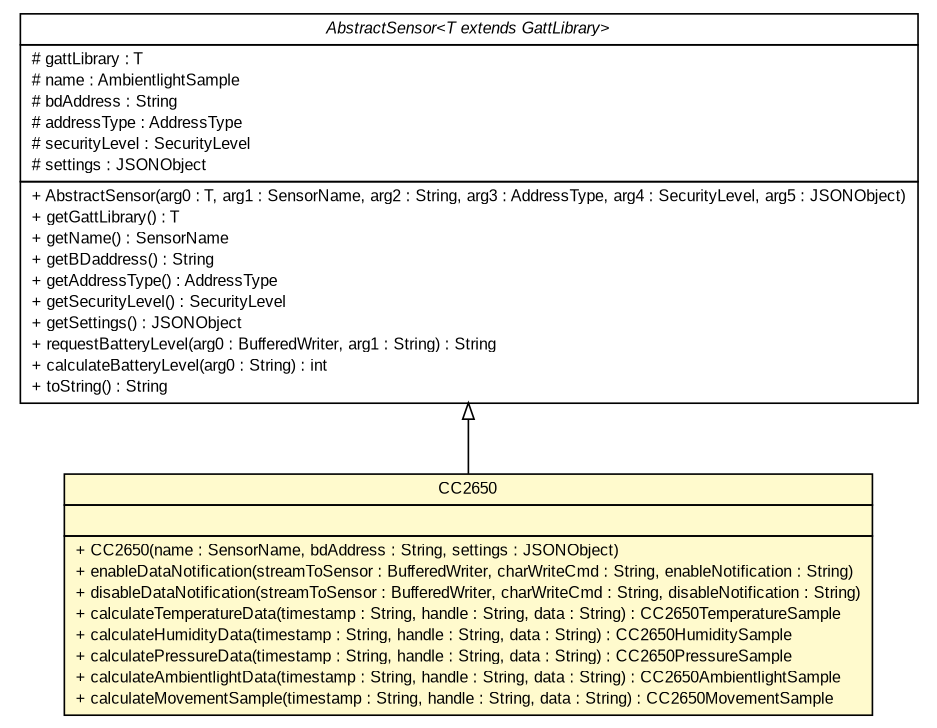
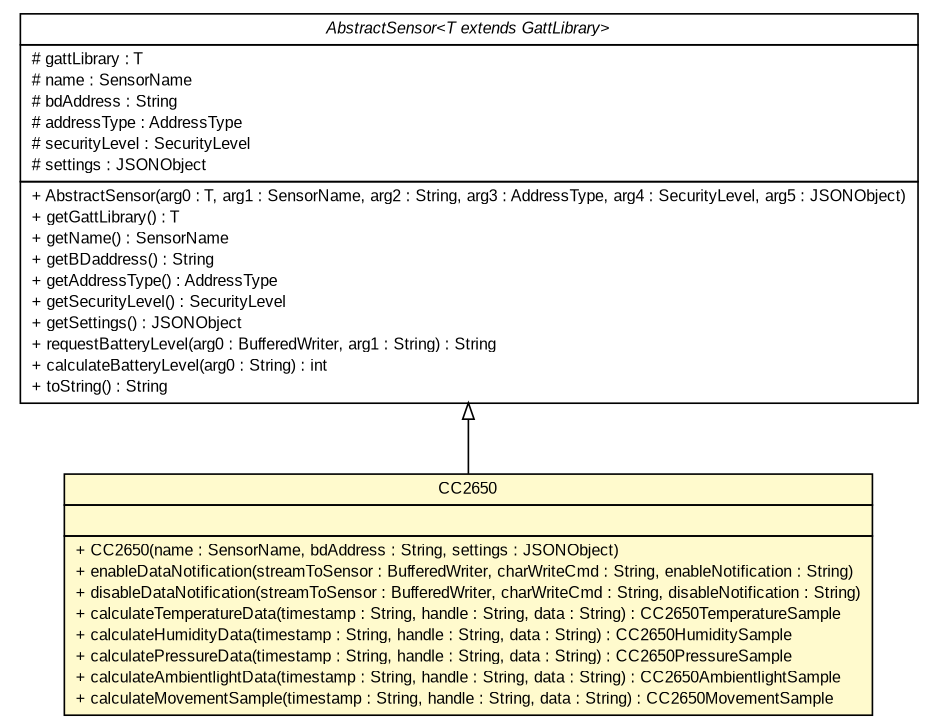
node "AbstractSensor<T extends GattLibrary>": text "# name : AmbientlightSample" -> "# name : SensorName"
